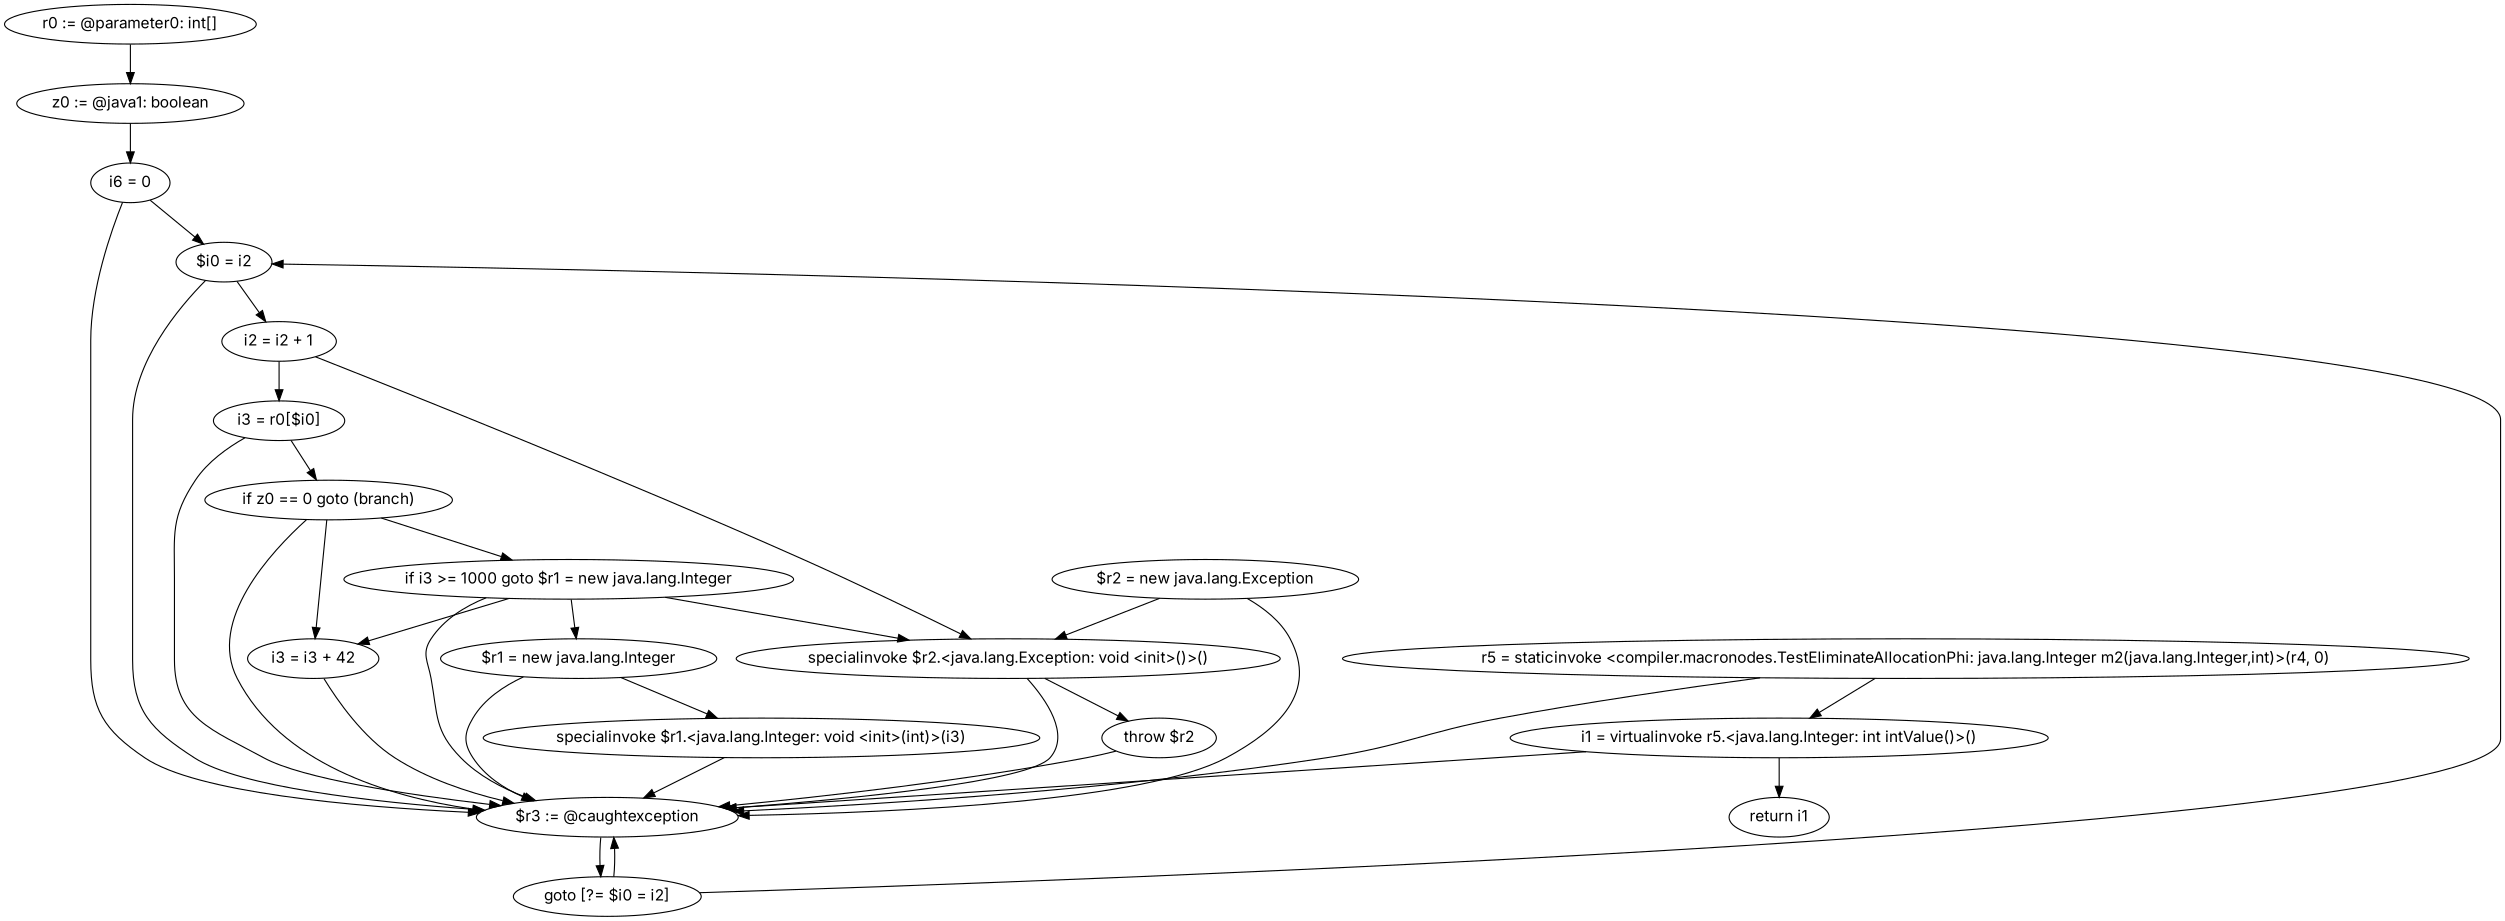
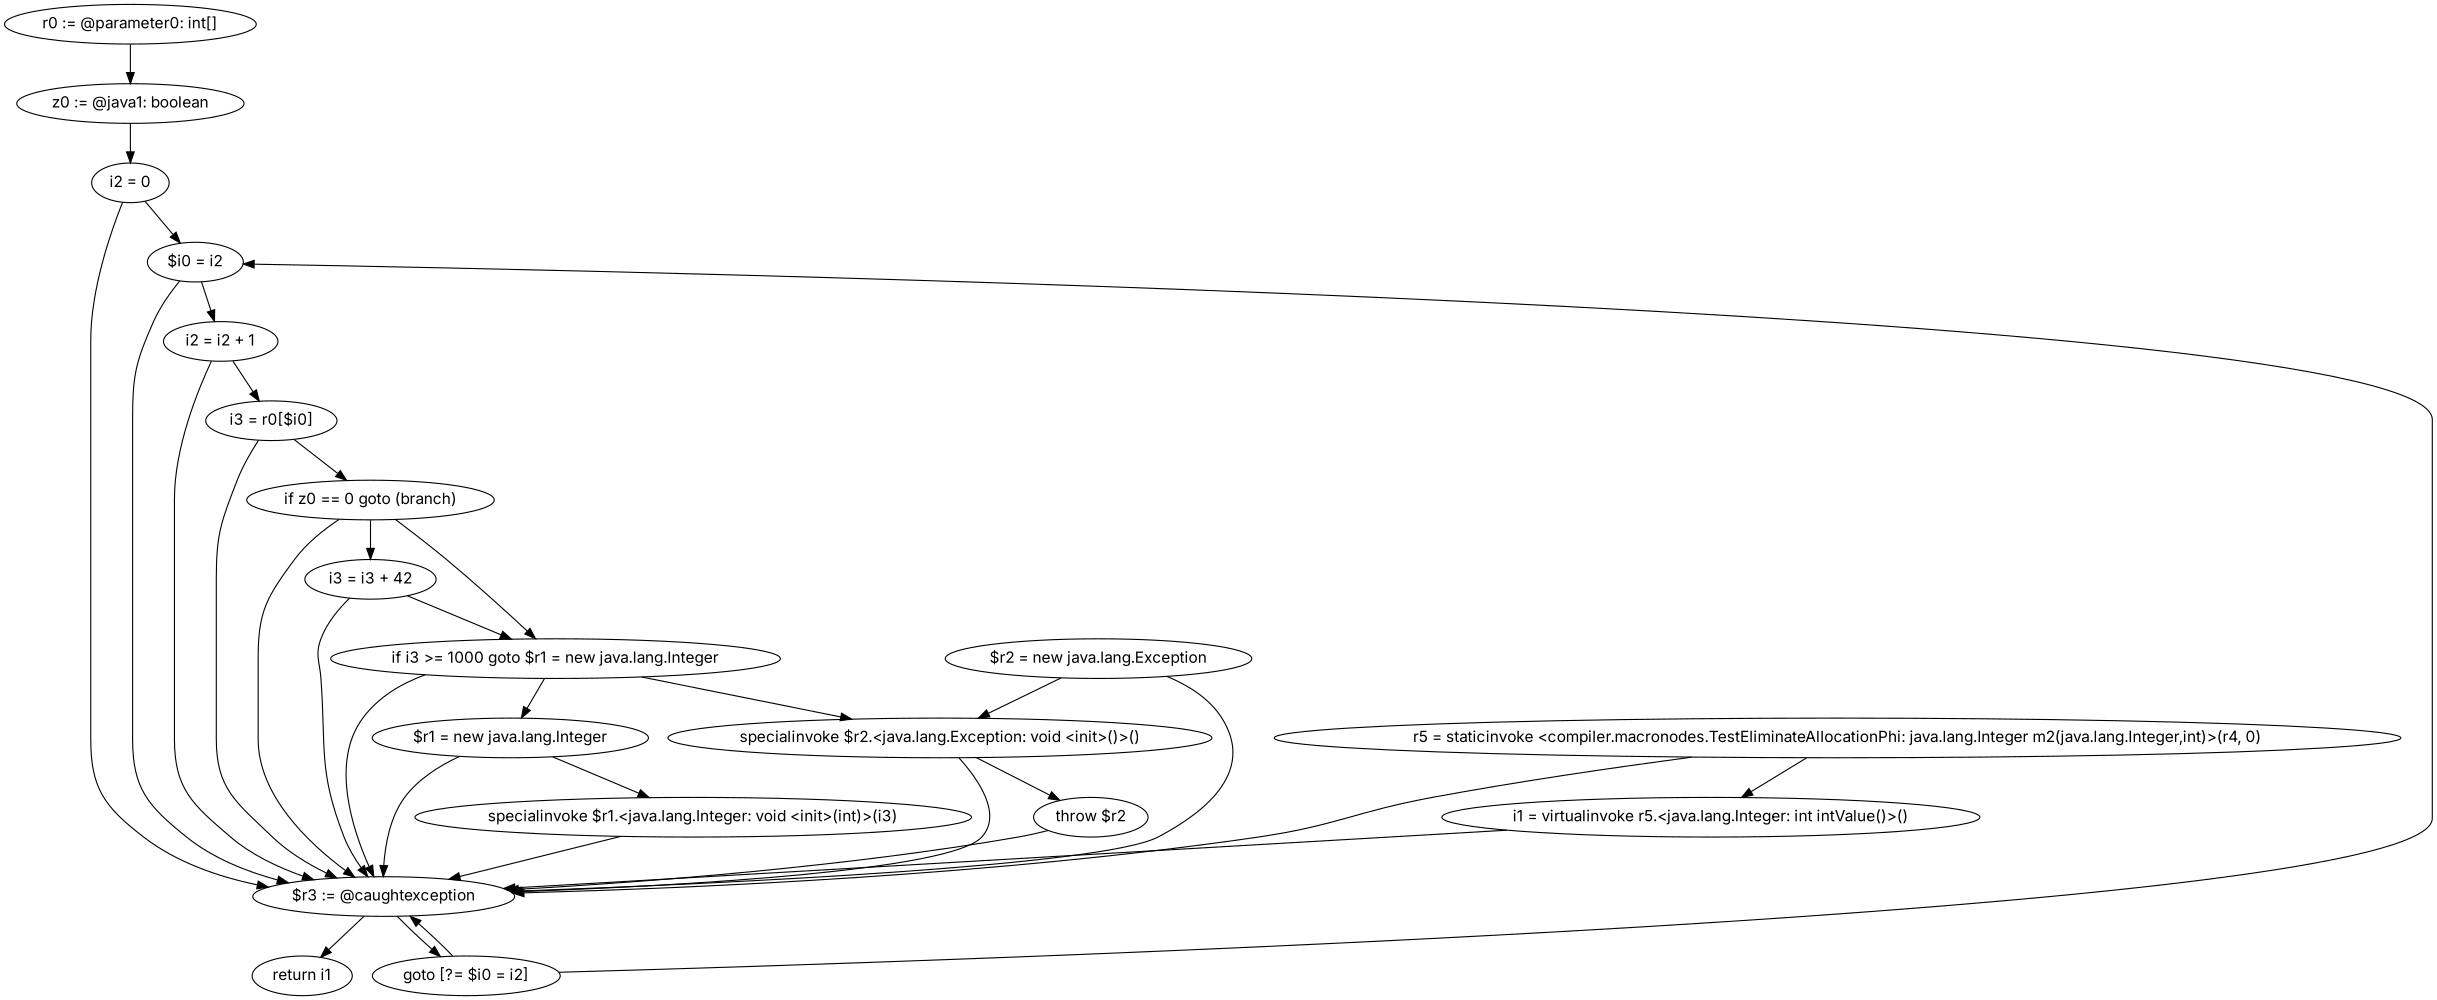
node "i6 = 0": label "i6 = 0" -> "i2 = 0"
edge "i2 = i2 + 1" -> "specialinvoke $r2.<java.lang.Exception: void <init>()>()": now "i2 = i2 + 1" -> "$r3 := @caughtexception"
edge "if i3 >= 1000 goto $r1 = new java.lang.Integer" -> "i3 = i3 + 42": reversed
edge "i1 = virtualinvoke r5.<java.lang.Integer: int intValue()>()" -> "return i1": now "$r3 := @caughtexception" -> "return i1"
